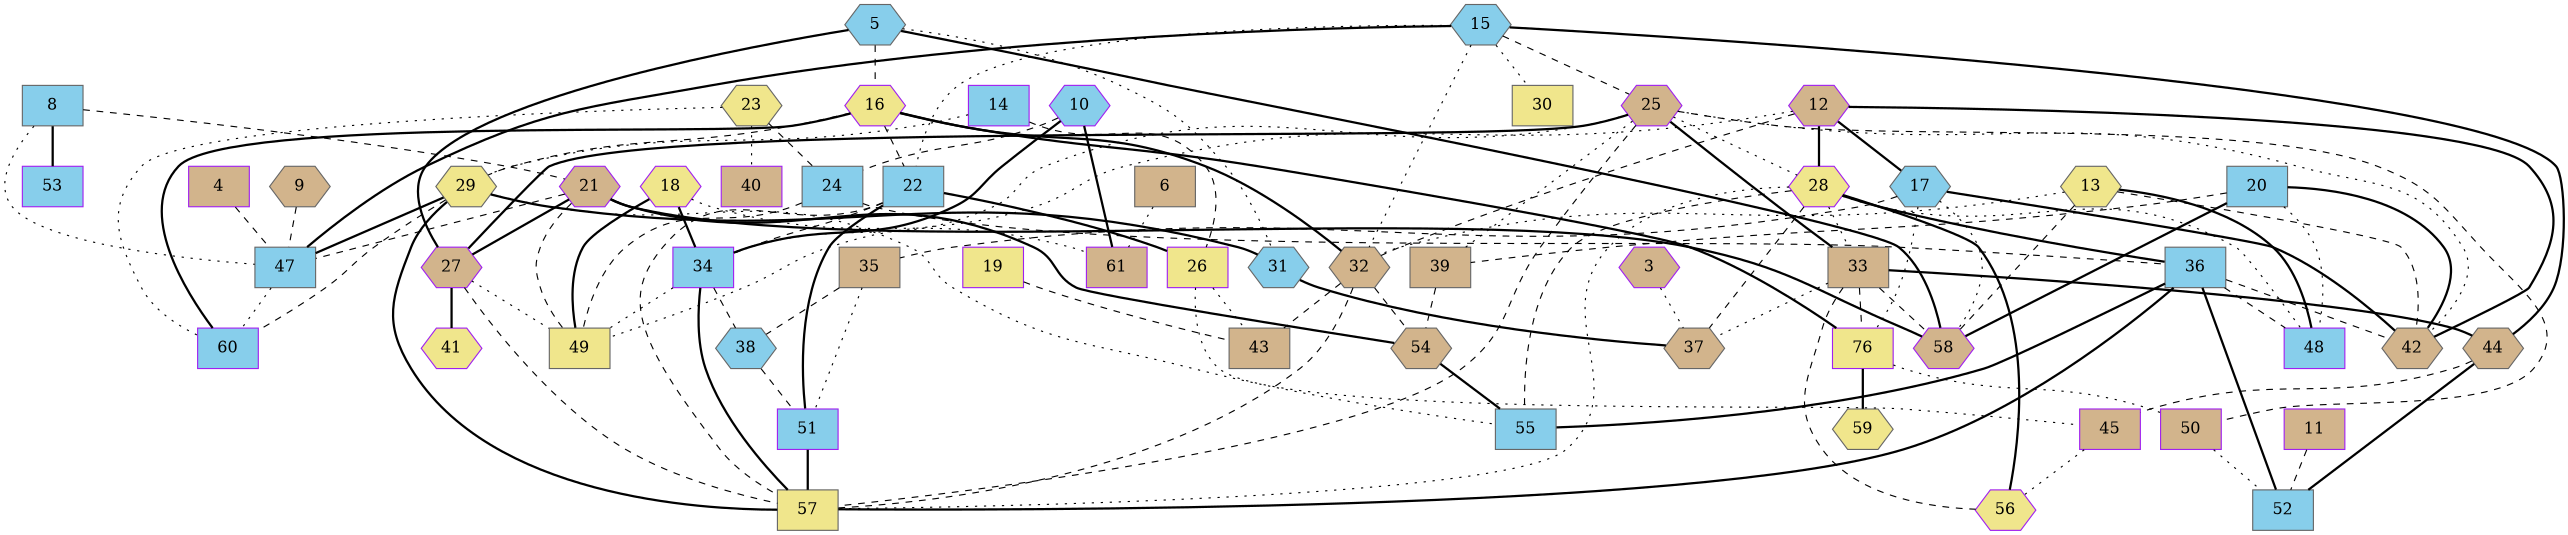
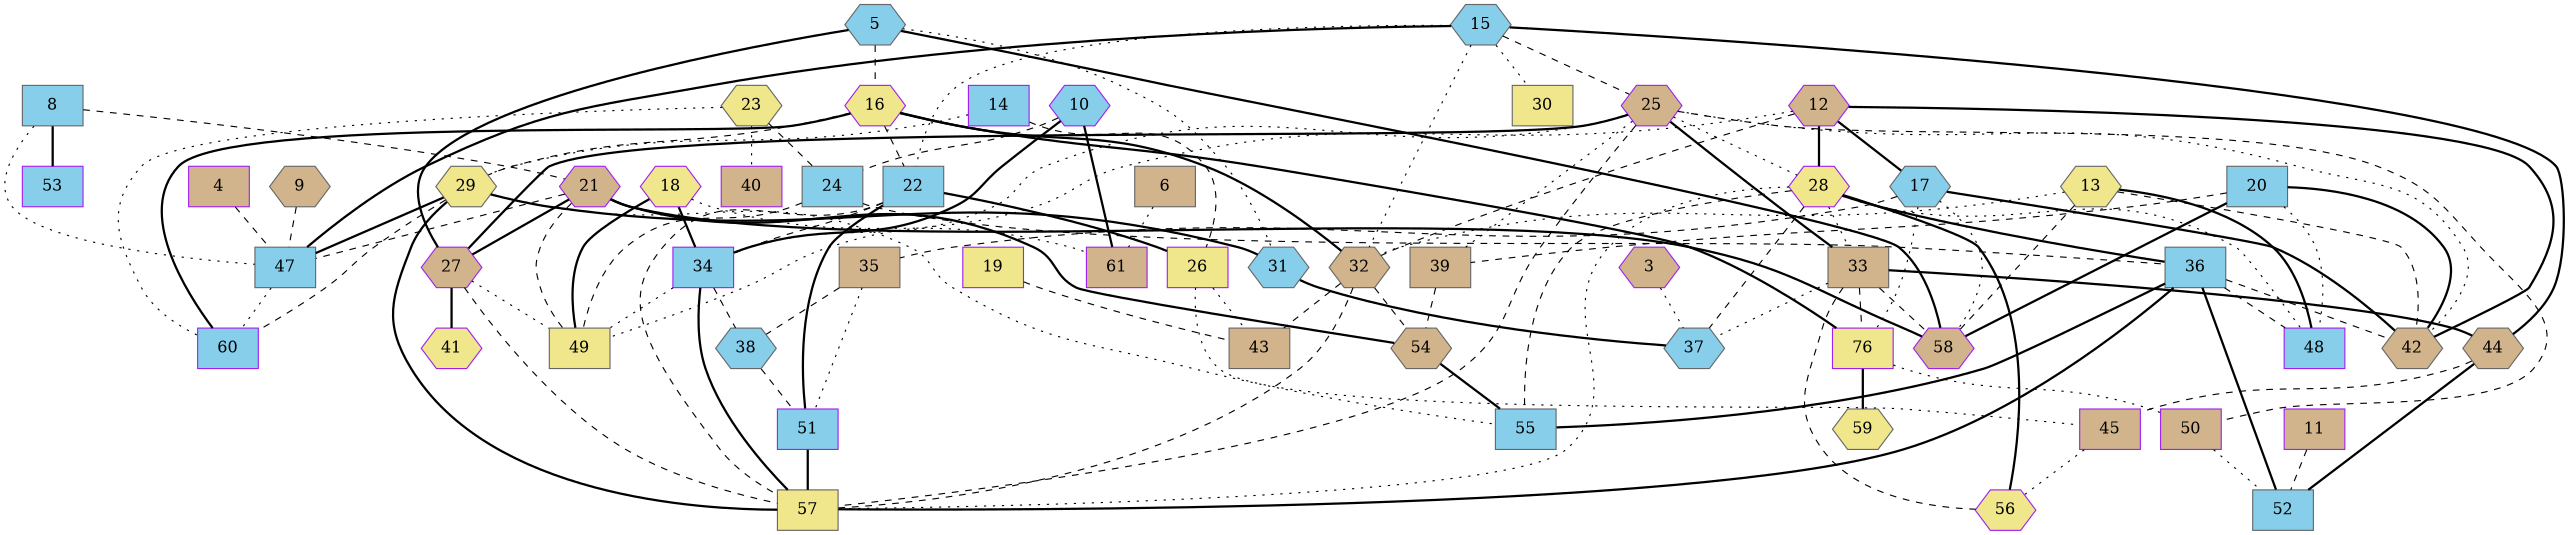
node "37": fillcolor tan -> skyblue
